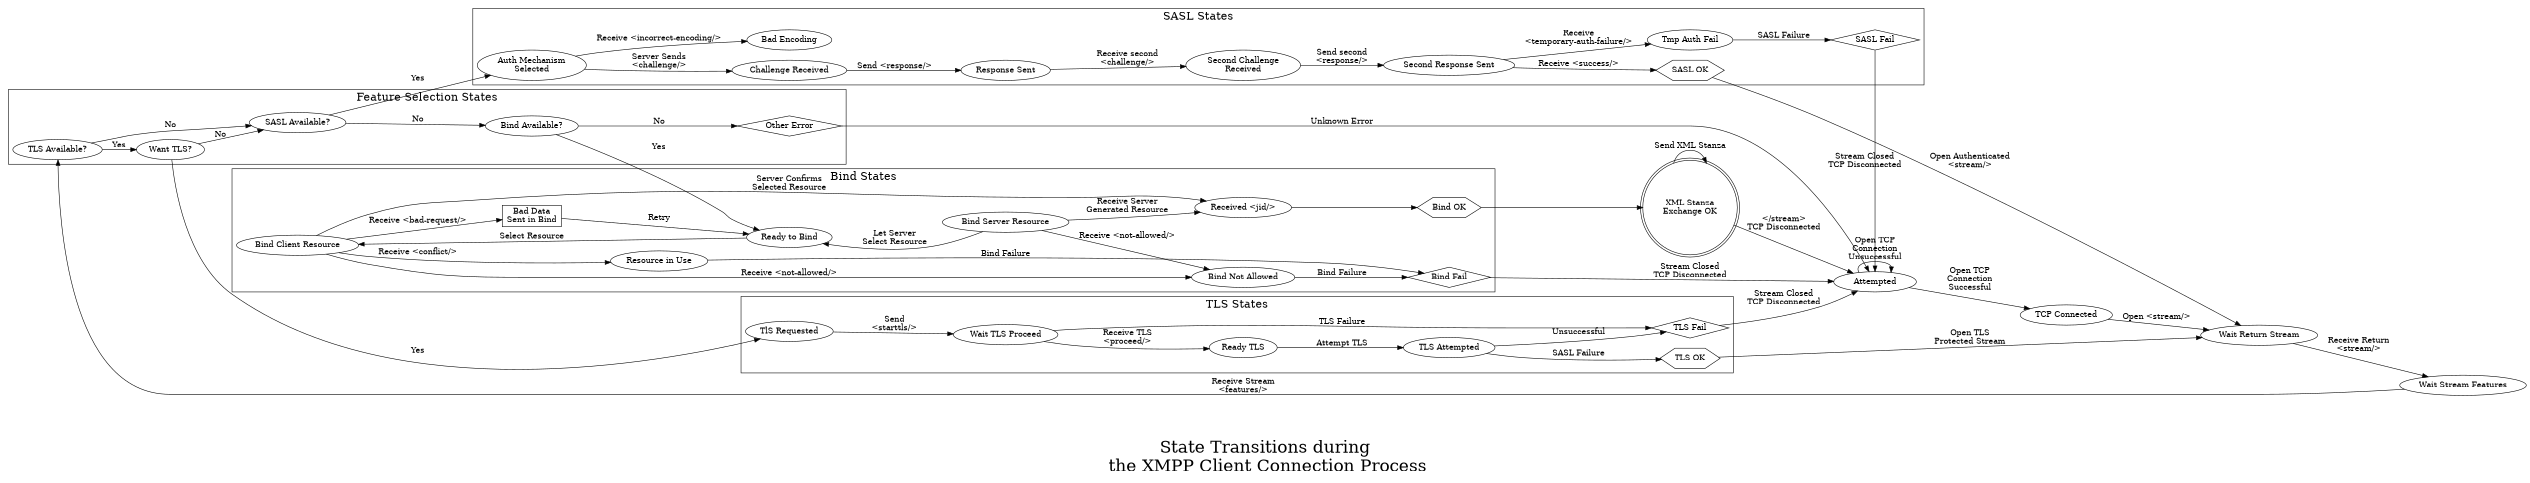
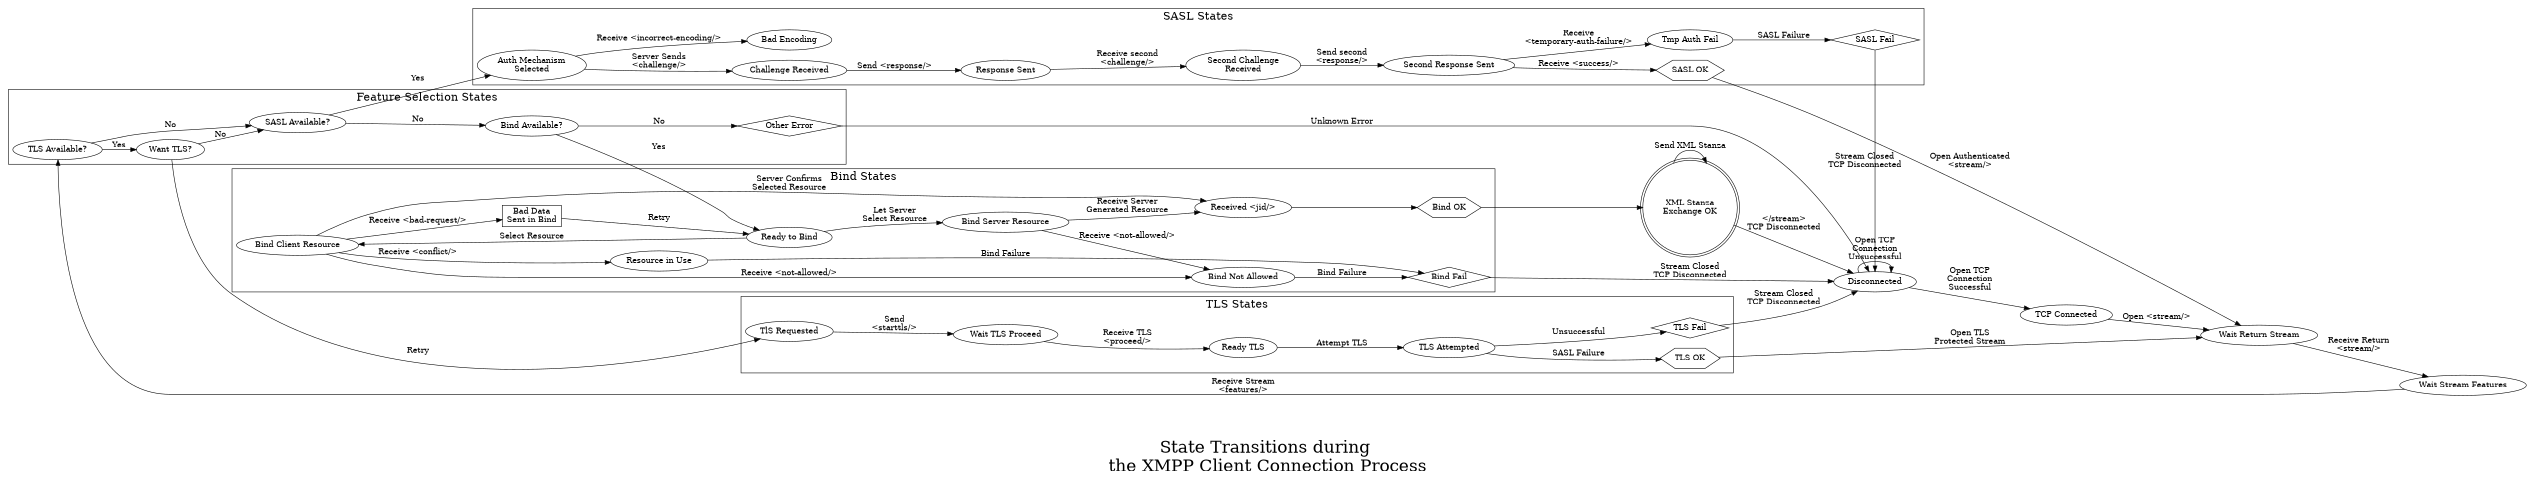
edge "Bind Server Resource" -> "Ready to Bind": reversed
node "Attempted": label "Attempted" -> "Disconnected"
edge "Wait TLS Proceed" -> "TLS Fail": removed, label "TLS Failure"
edge "Want TLS?" -> "TlS Requested": label "Yes" -> "Retry"
